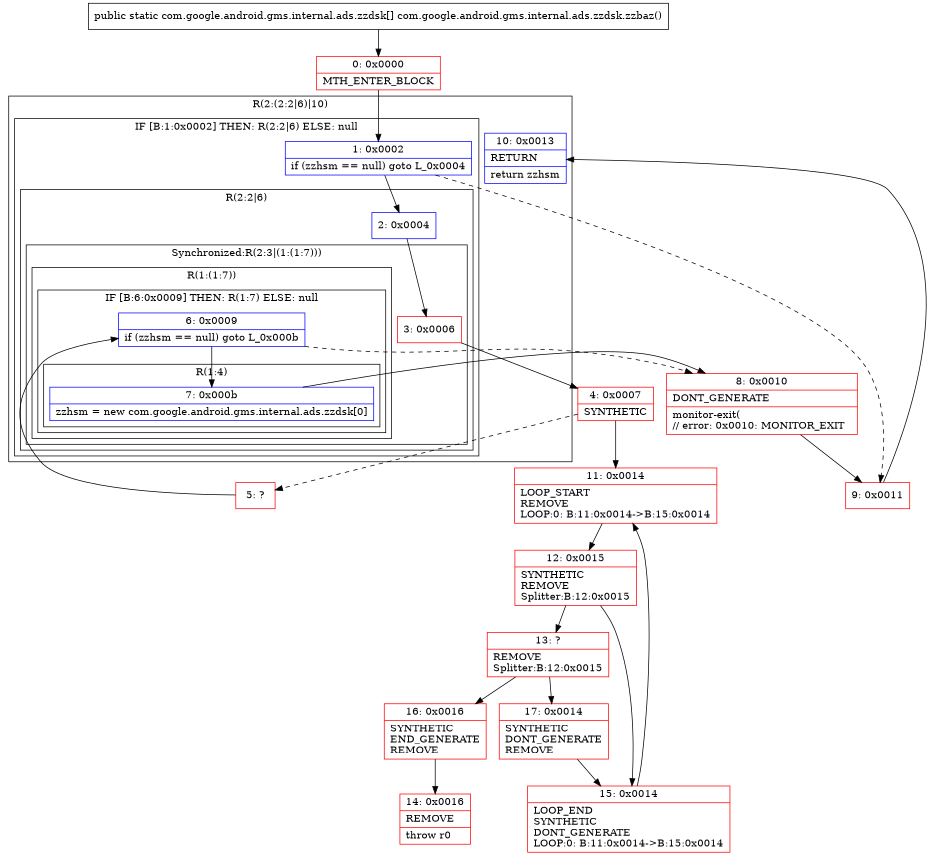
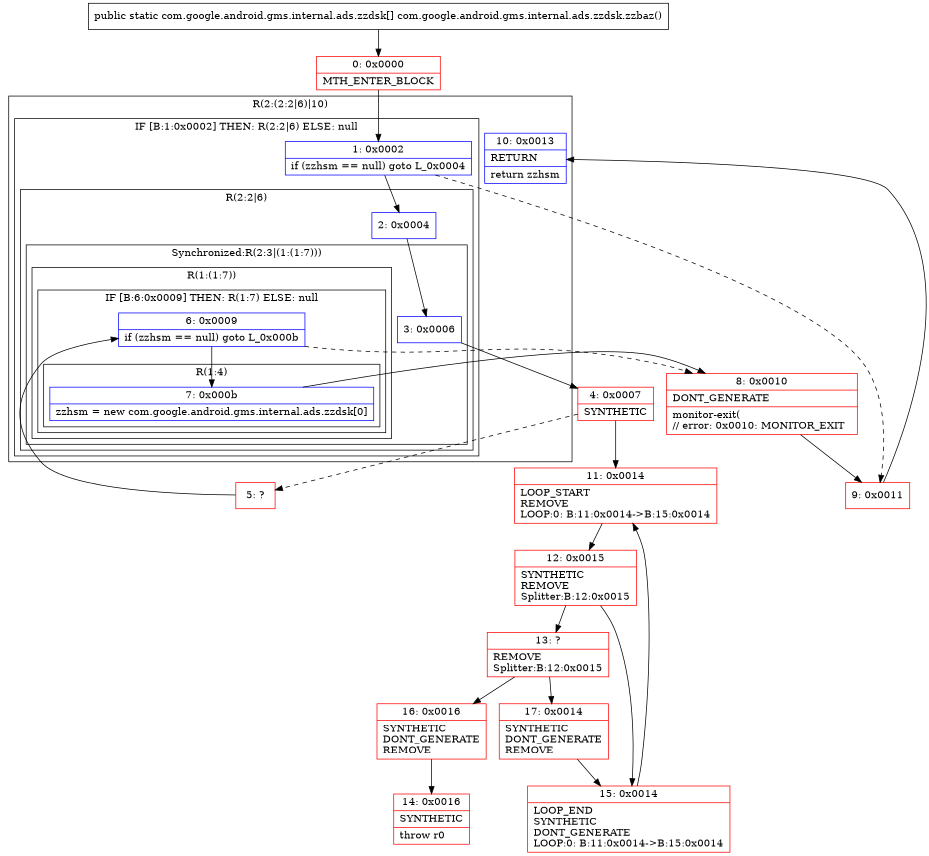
node "3: 0x0006": color red -> blue
node "16: 0x0016": text "END_GENERATE" -> "DONT_GENERATE"
node "14: 0x0016": text "REMOVE" -> "SYNTHETIC"
